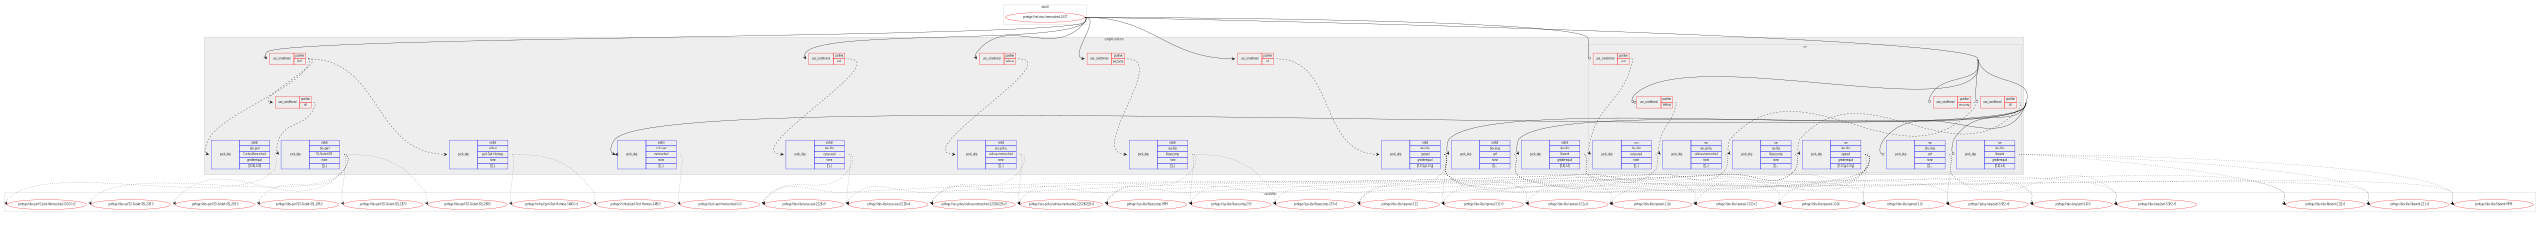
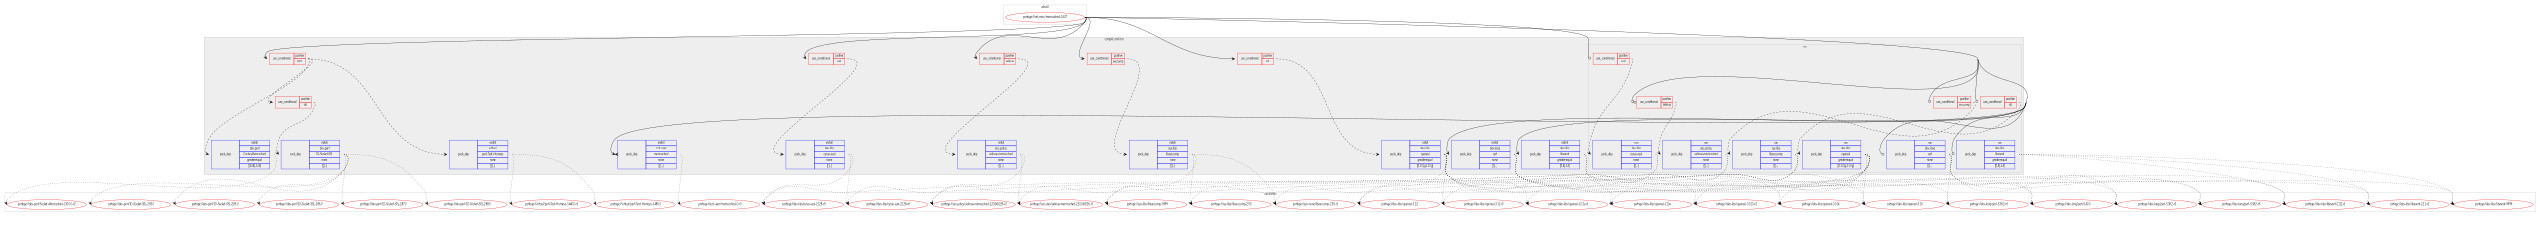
node "portage://dev-perl/Cache-Memcached-1.300.0-r2": label "portage://dev-perl/Cache-Memcached-1.300.0-r2" -> "portage://dev-perl/Socket-Memcached-1.300.0-r2"
node "portage://dev-ssl/IO-Socket-SSL-2.83.0": label "portage://dev-ssl/IO-Socket-SSL-2.83.0" -> "portage://dev-perl/IO-Socket-SSL-2.83.0"
node "portage://dev-libs/cyrus-sasl-2.1.28-r4": label "portage://dev-libs/cyrus-sasl-2.1.28-r4" -> "portage://dev-libs/cyrus-sasl-2.1.28-r6"
node "portage://sec-policy/selinux-memcached-2.20240226-r1": label "portage://sec-policy/selinux-memcached-2.20240226-r1" -> "portage://sec-dev/selinux-memcached-2.20240226-r1"
node "portage://sys-libs/libseccomp-2.5.5-r1": label "portage://sys-libs/libseccomp-2.5.5-r1" -> "portage://sys-none/libseccomp-2.5.5-r1"
node "portage://policy-lang/perl-5.38.2-r6": label "portage://policy-lang/perl-5.38.2-r6" -> "portage://dev-lang/perl-5.38.2-r6"
node "portage://dev-lang/perl-5.38.2-r5": added
